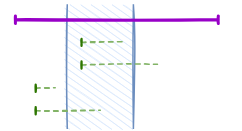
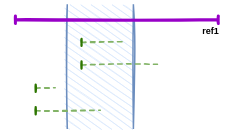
node "ref1": added
